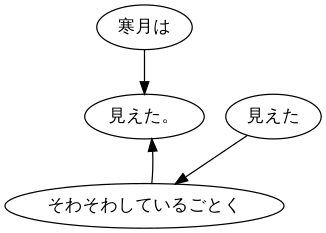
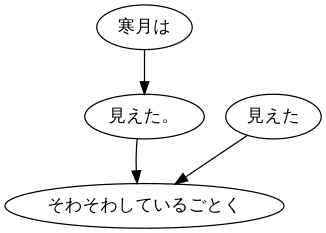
edge "そわそわしているごとく" -> "見えた。": reversed
